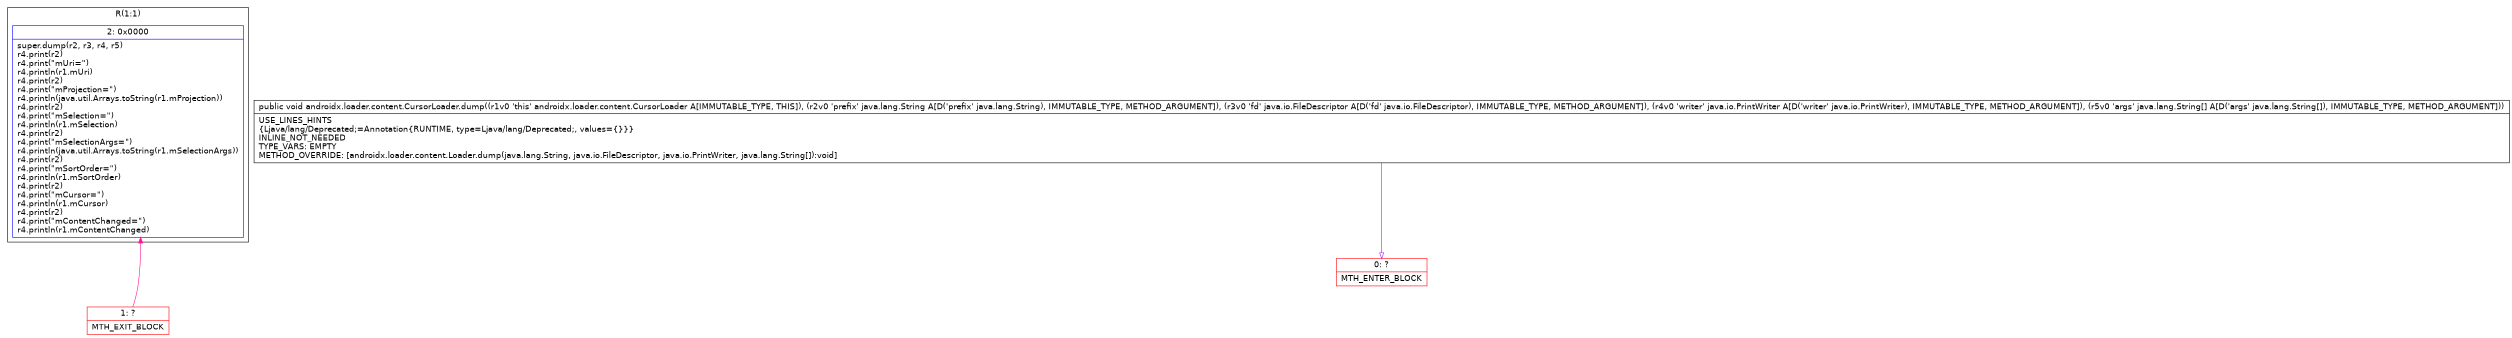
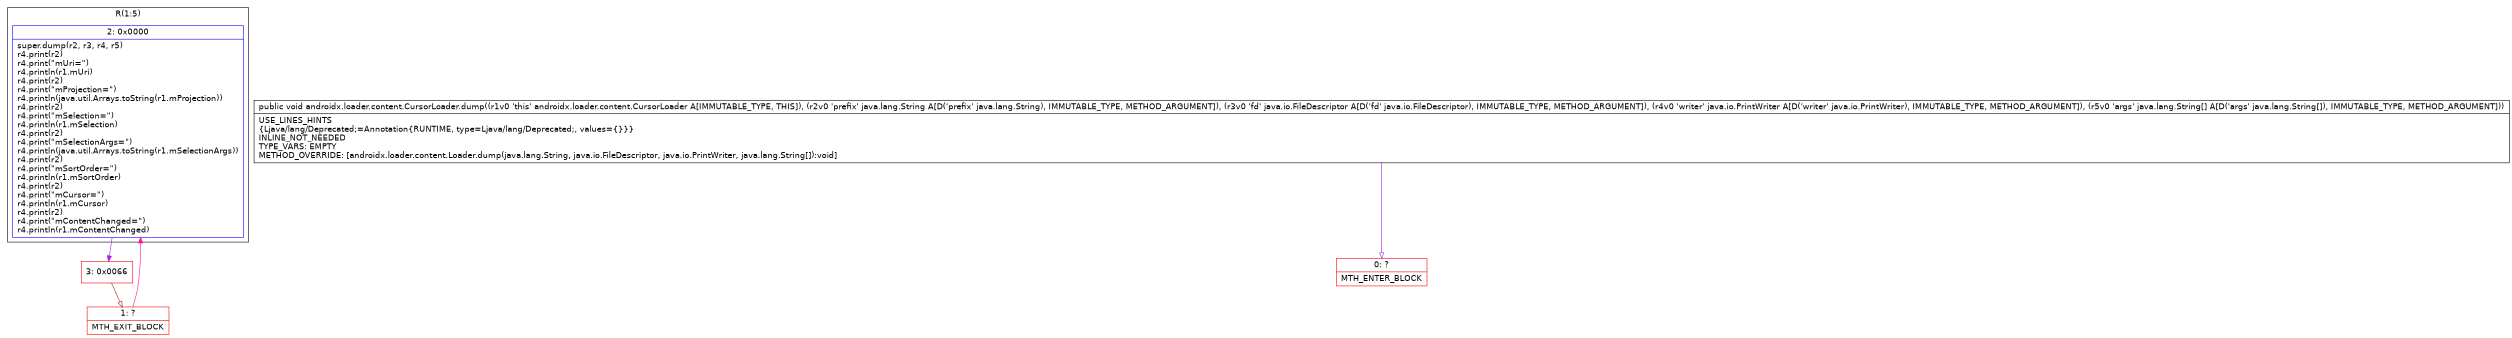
cluster "R(1:1)": label "R(1:1)" -> "R(1:5)"
node "3: 0x0066": added
